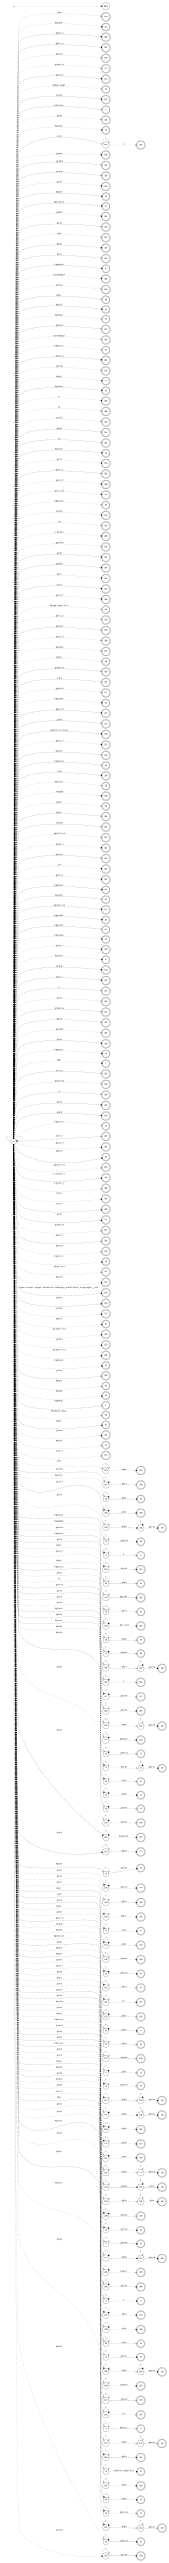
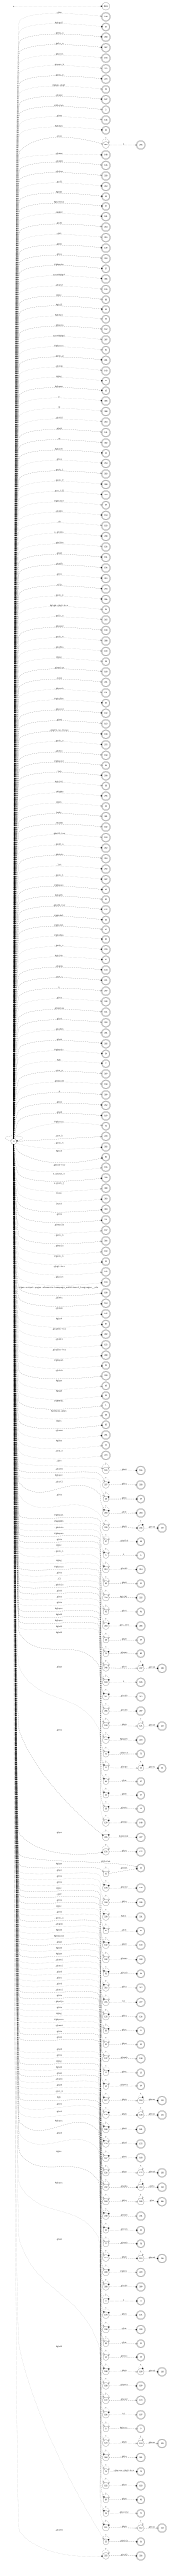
edge "0" -> "3": now "0" -> "62"
